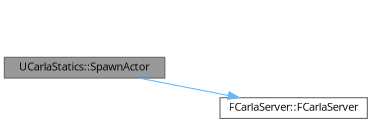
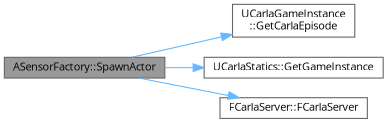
node "UCarlaGameInstance ::GetCarlaEpisode": added
node "UCarlaStatics::SpawnActor": label "UCarlaStatics::SpawnActor" -> "ASensorFactory::SpawnActor"
node "UCarlaStatics::GetGameInstance": added
